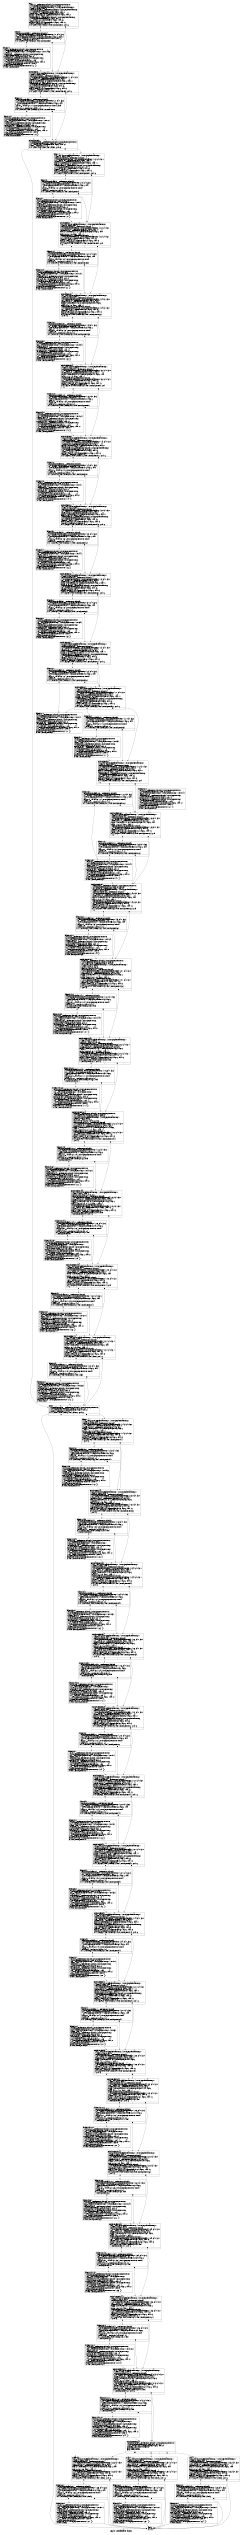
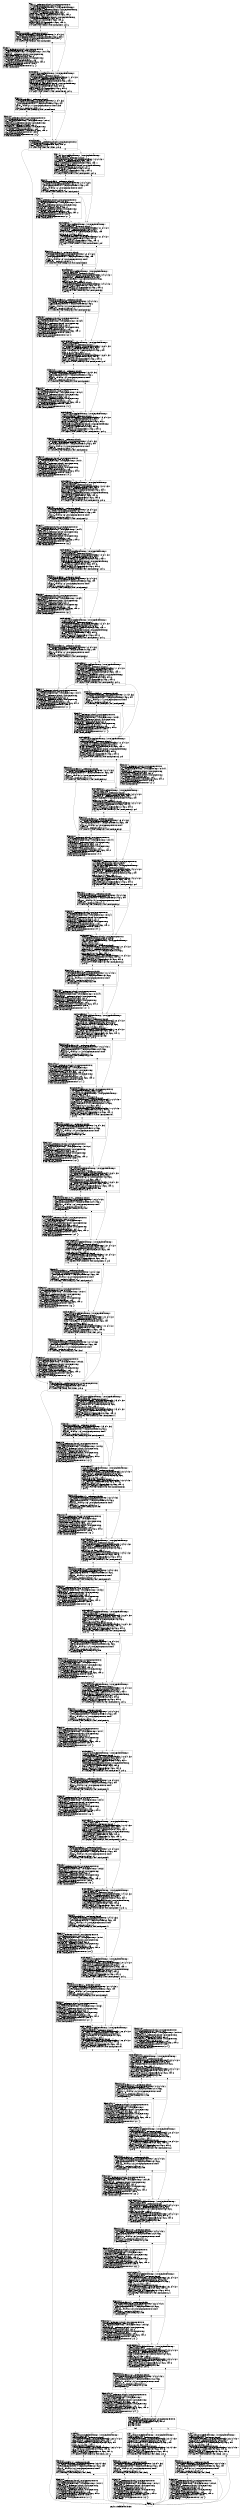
node "if.then3.i15.i.i:": removed
node "if.then3.i.i103.i:": added
